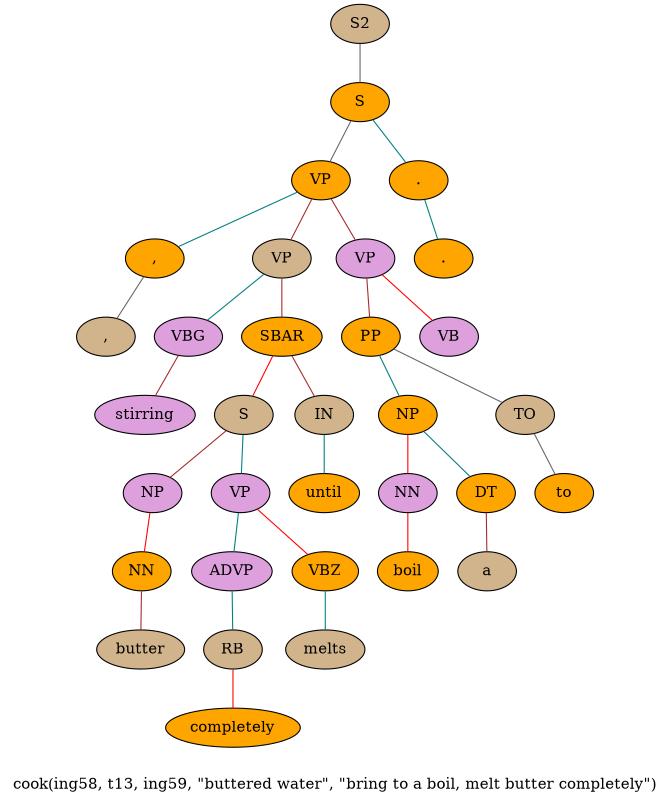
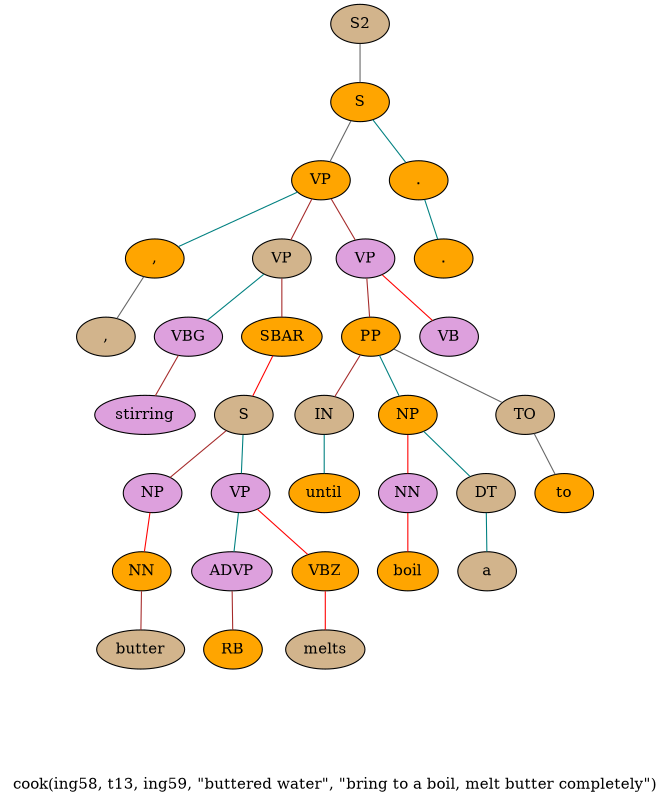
edge "SBAR" -- "IN": now "PP" -- "IN"
node "DT": fillcolor orange -> tan
edge "DT" -- "a": color brown -> teal
edge "ADVP" -- "RB": color teal -> brown
edge "VBZ" -- "melts": color teal -> red
node "RB": fillcolor tan -> orange
node "completely": removed
